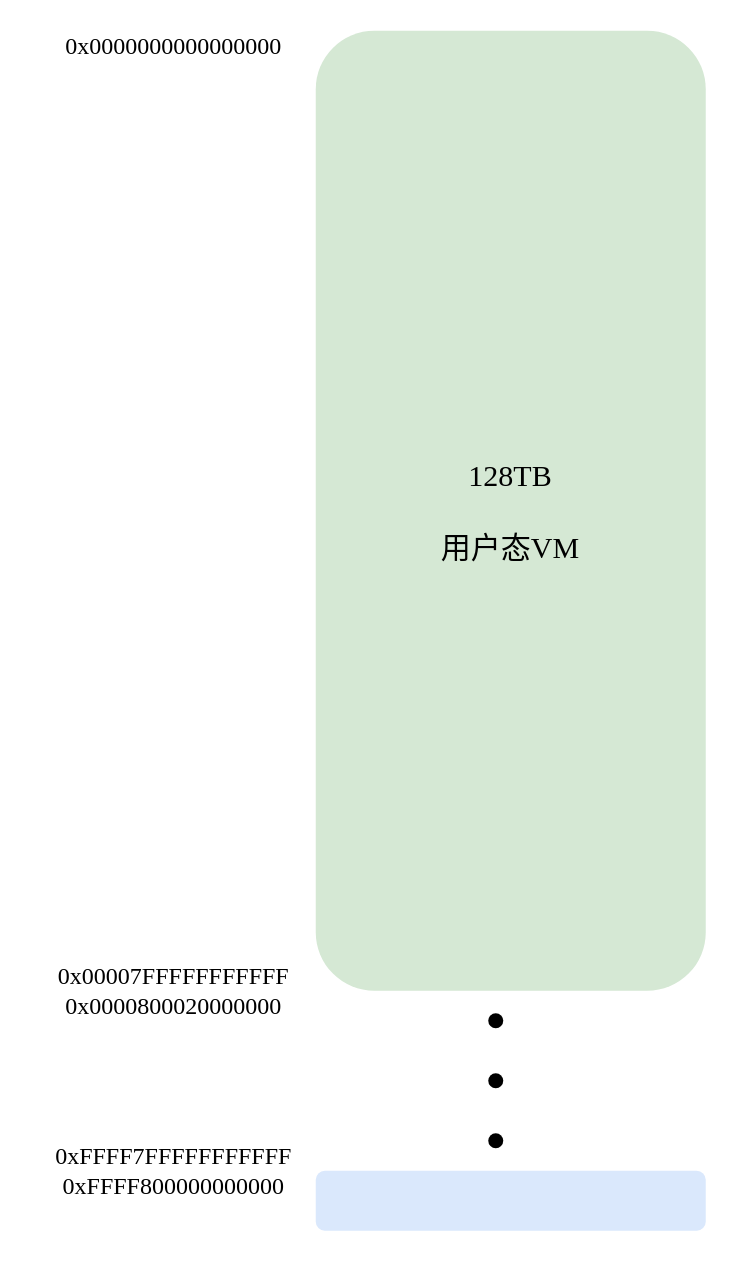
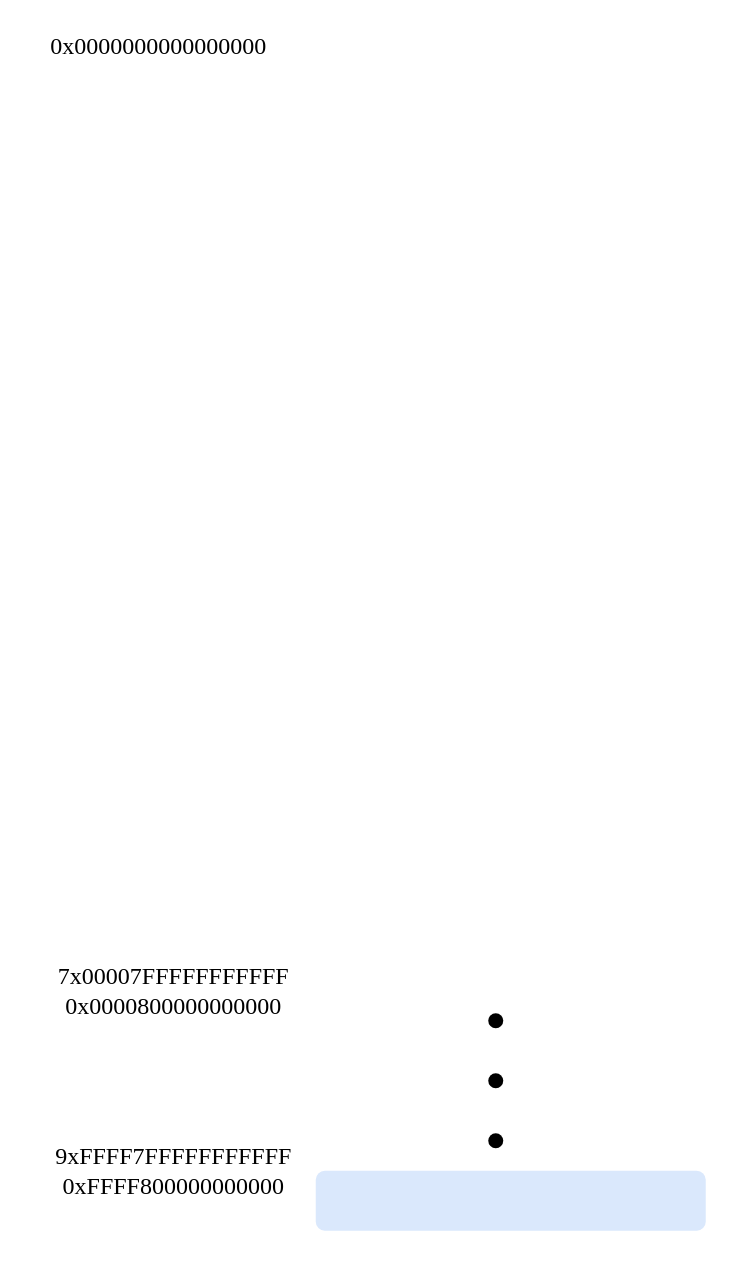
node "0x0000000000000000": moved (173, 46) -> (158, 46)
node "128TB 用户态VM": removed
node "0x00007FFFFFFFFFFF": label "0x00007FFFFFFFFFFF" -> "7x00007FFFFFFFFFFF"
node "0x0000800020000000": label "0x0000800020000000" -> "0x0000800000000000"
node "0xFFFF7FFFFFFFFFFF": label "0xFFFF7FFFFFFFFFFF" -> "9xFFFF7FFFFFFFFFFF"
